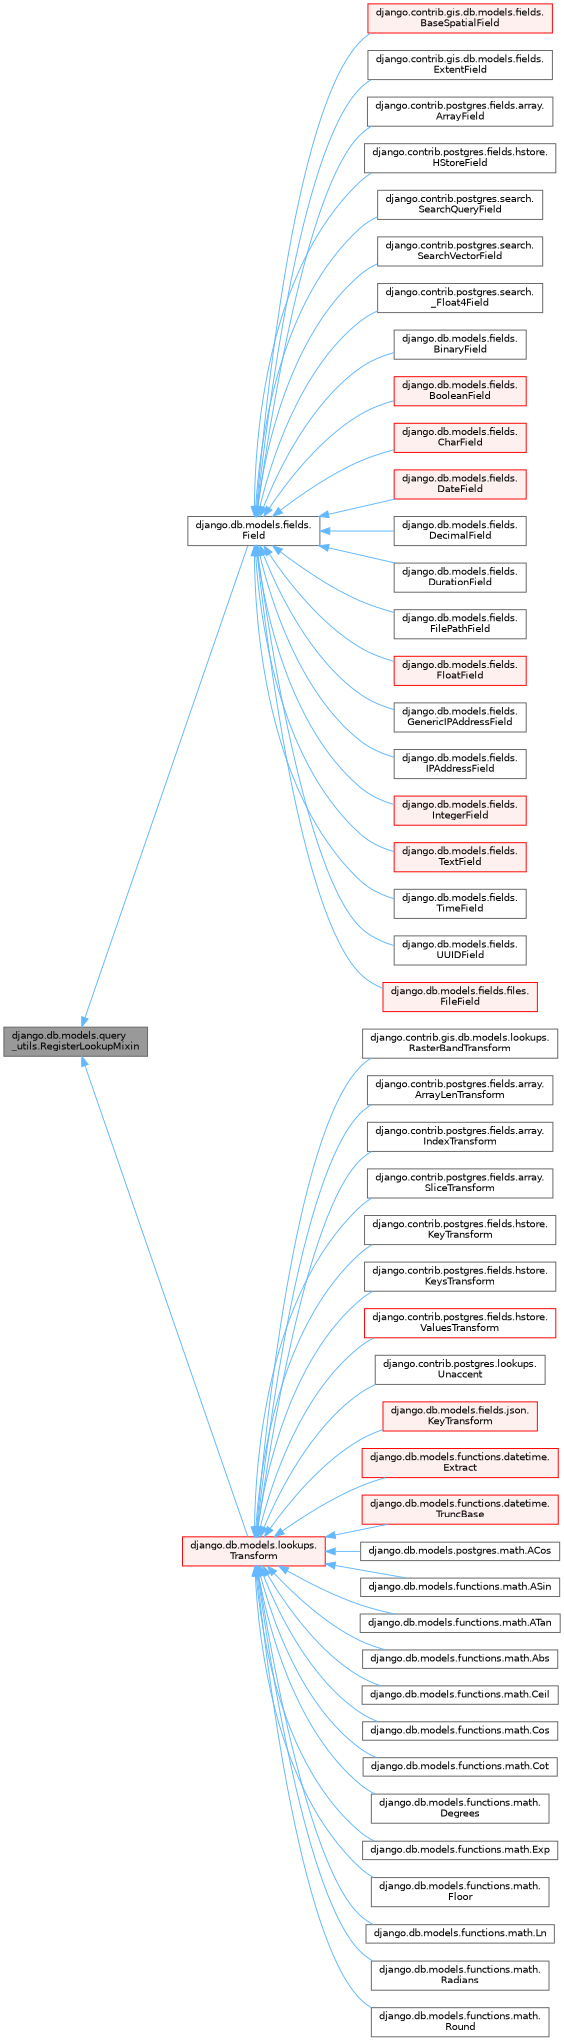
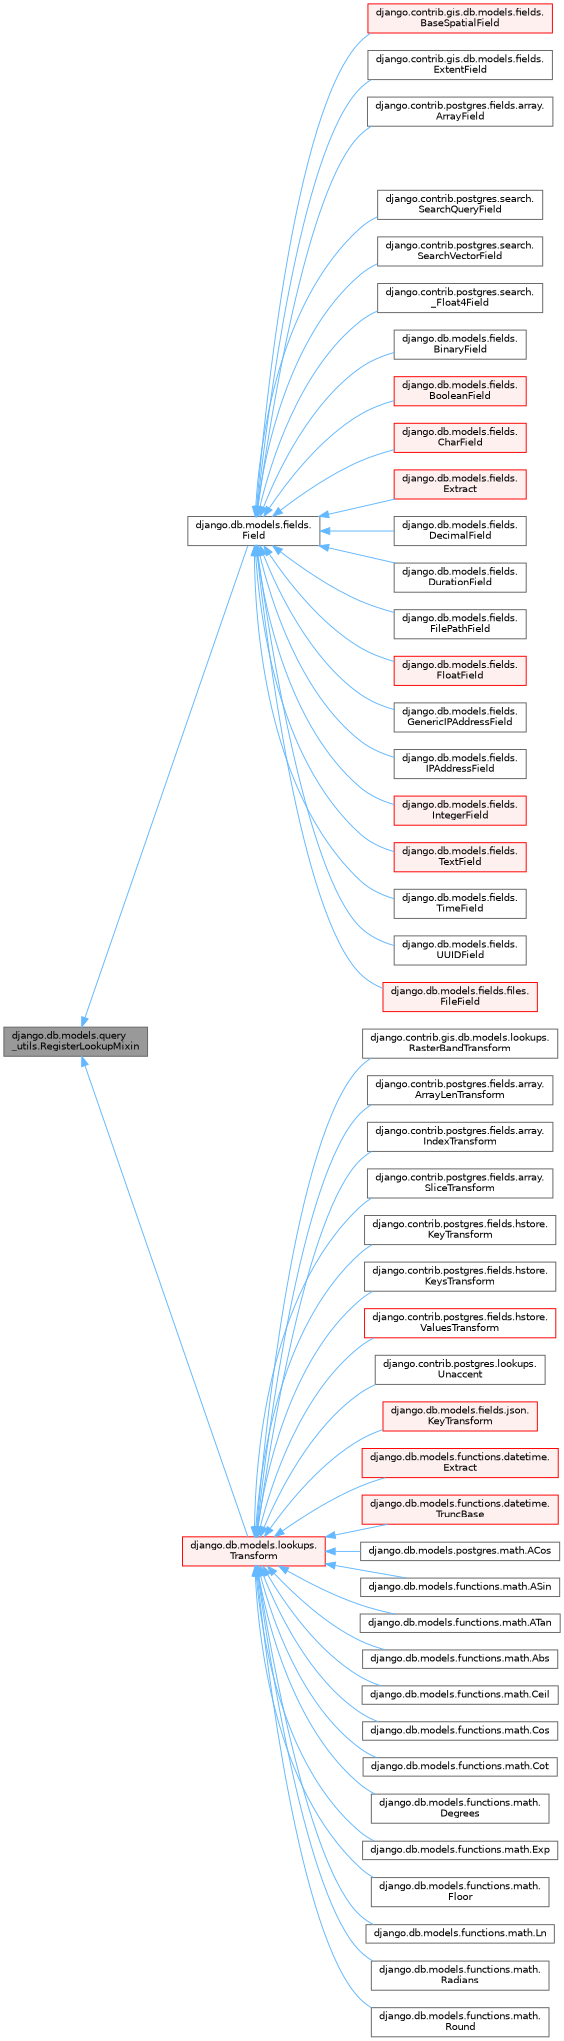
node "django.contrib.postgres.fields.hstore. HStoreField": removed
node "django.db.models.fields. DateField": label "django.db.models.fields. DateField" -> "django.db.models.fields. Extract"
